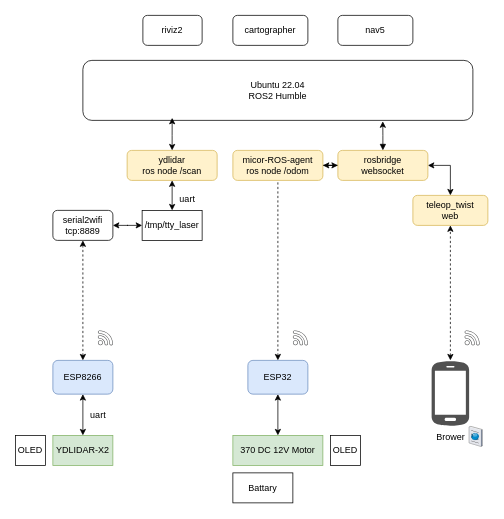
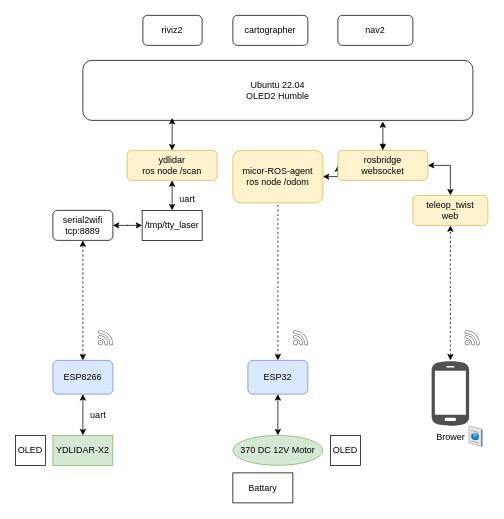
node "nav5": label "nav5" -> "nav2"
node "Ubuntu 22.04 ROS2 Humble": label "Ubuntu 22.04 ROS2 Humble" -> "Ubuntu 22.04 OLED2 Humble"
node "micor-ROS-agent ros node /odom": size 90x30 -> 90x53
node "370 DC 12V Motor": shape rectangle -> ellipse
